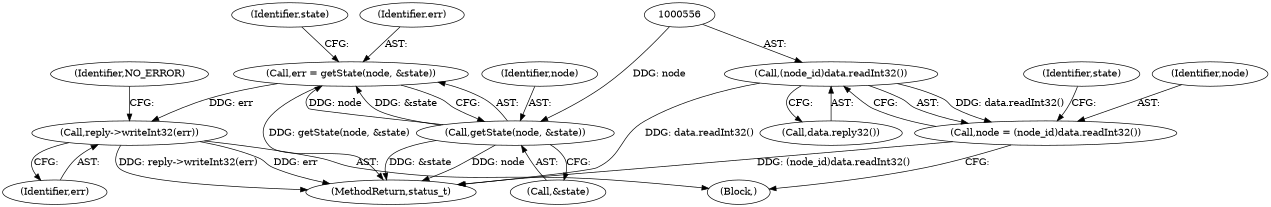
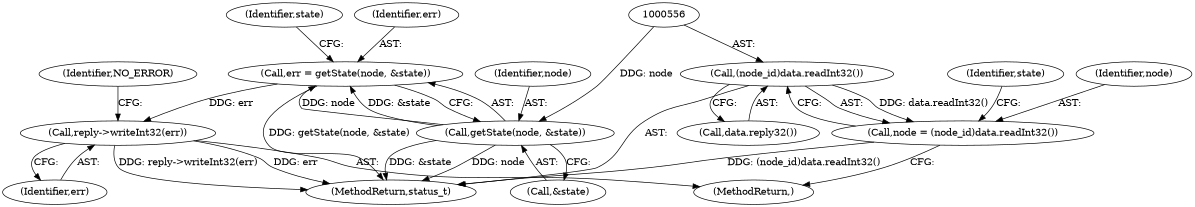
edge "(Call,(node_id)data.readInt32())" -> "(MethodReturn,status_t)": label "DDG: data.readInt32()" -> "AST: "
node "(Block,)": label "(Block,)" -> "(MethodReturn,)"
